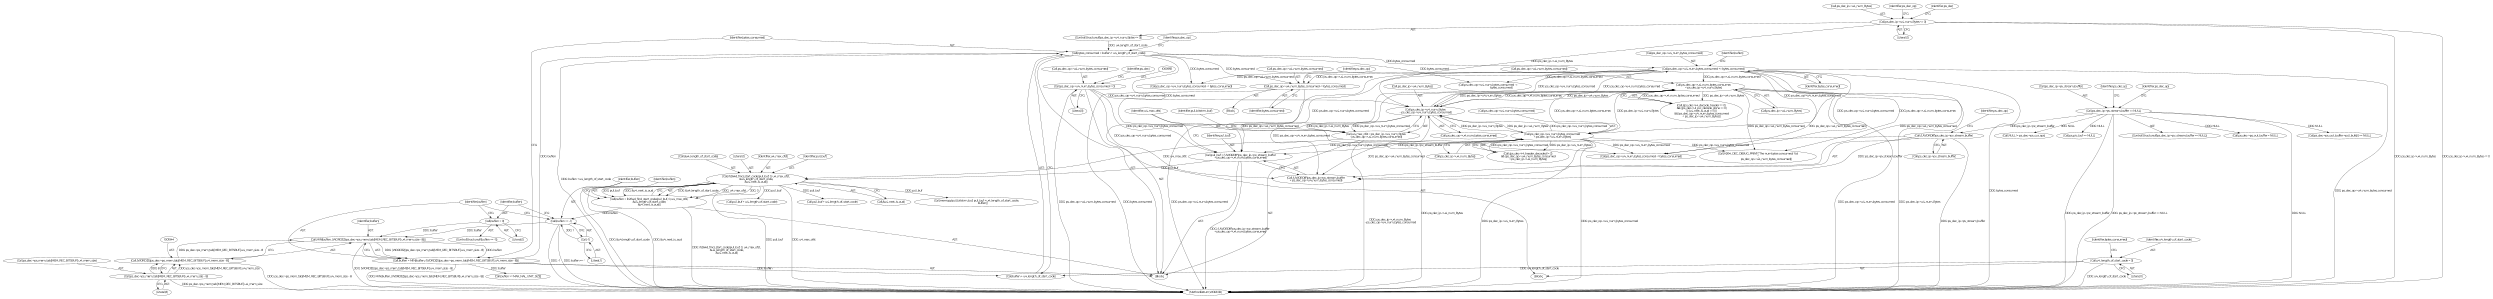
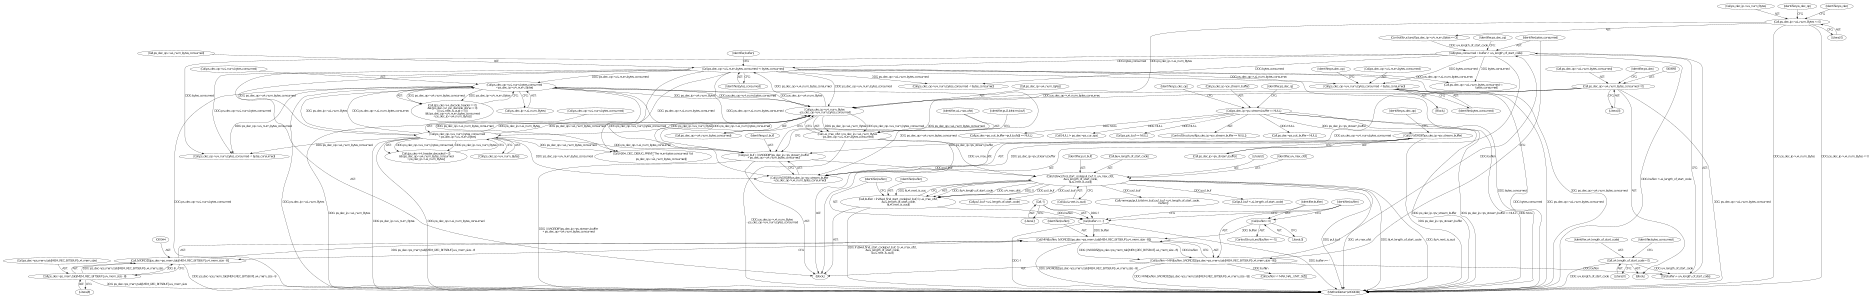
node "(Identifier,pu1_bitstrm_buf)": label "(Identifier,pu1_bitstrm_buf)" -> "(Identifier,pu3_bitstrm_buf)"
edge "(Call,buflen == -1)" -> "(Call,-1)": removed, label "CFG:"
